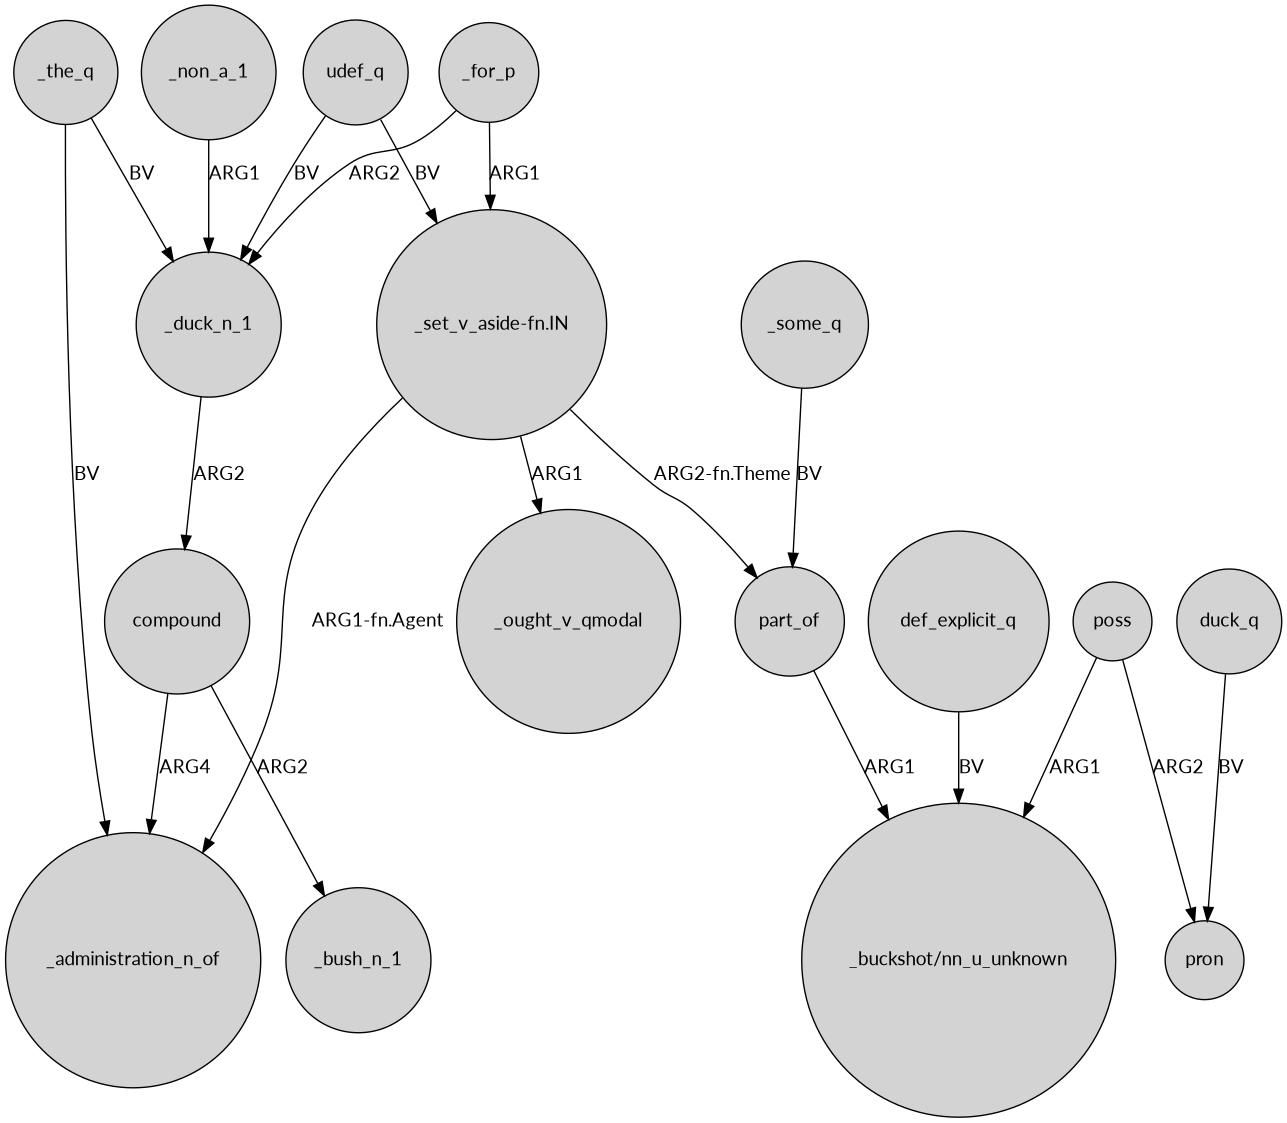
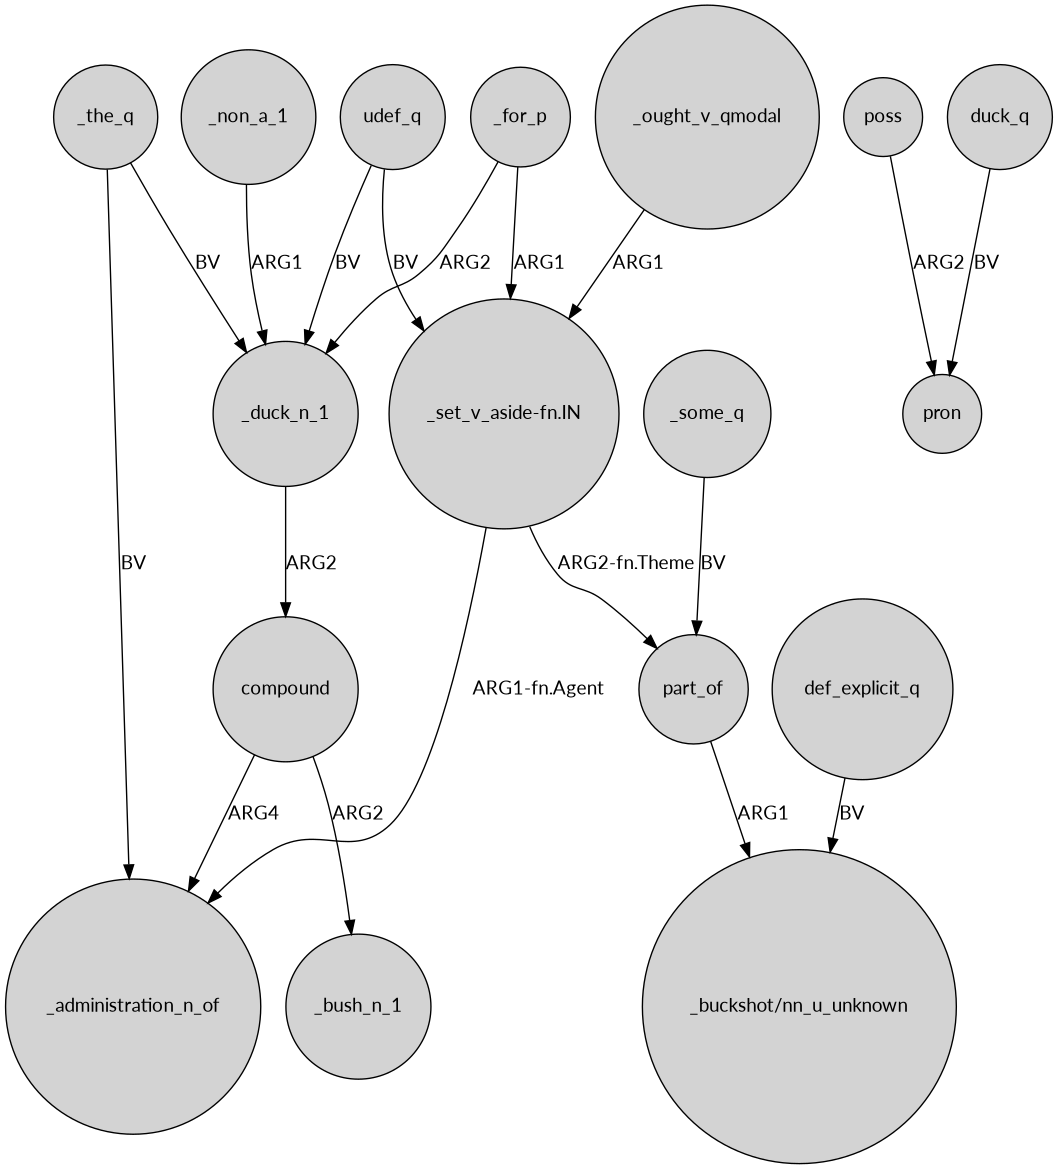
edge "_set_v_aside-fn.IN" -> "_ought_v_qmodal": reversed
edge "poss" -> "_buckshot/nn_u_unknown": removed, label "ARG1"
